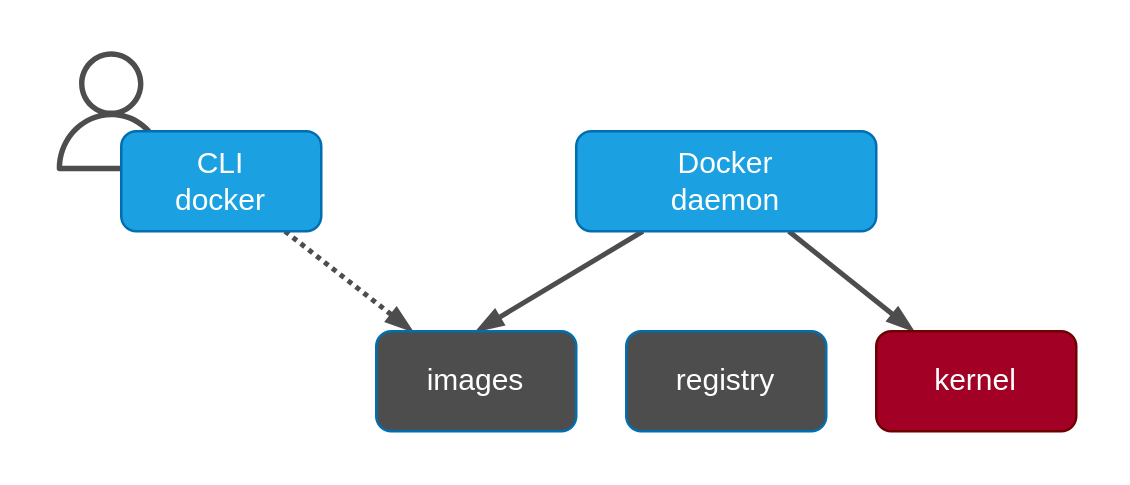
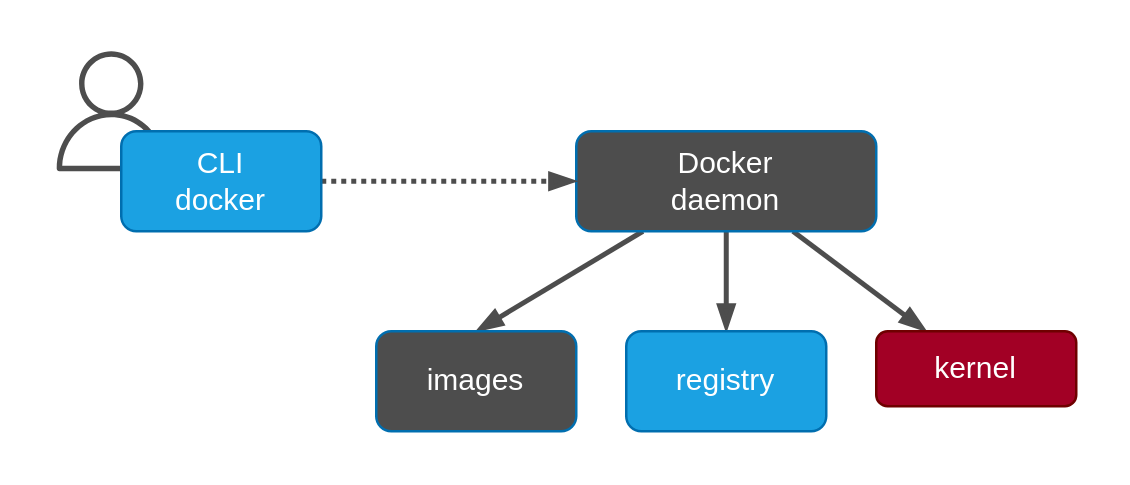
node "Docker daemon": fillcolor #1ba1e2 -> #4d4d4d
edge "Docker daemon" -> "registry": added
edge "CLI docker" -> "images": now "CLI docker" -> "Docker daemon"
node "registry": fillcolor #4d4d4d -> #1ba1e2
node "kernel": size 200x100 -> 200x75
